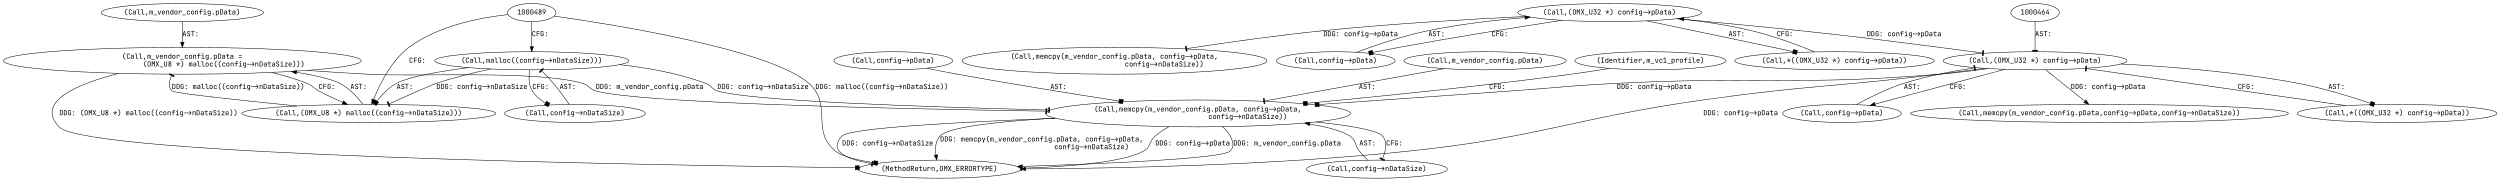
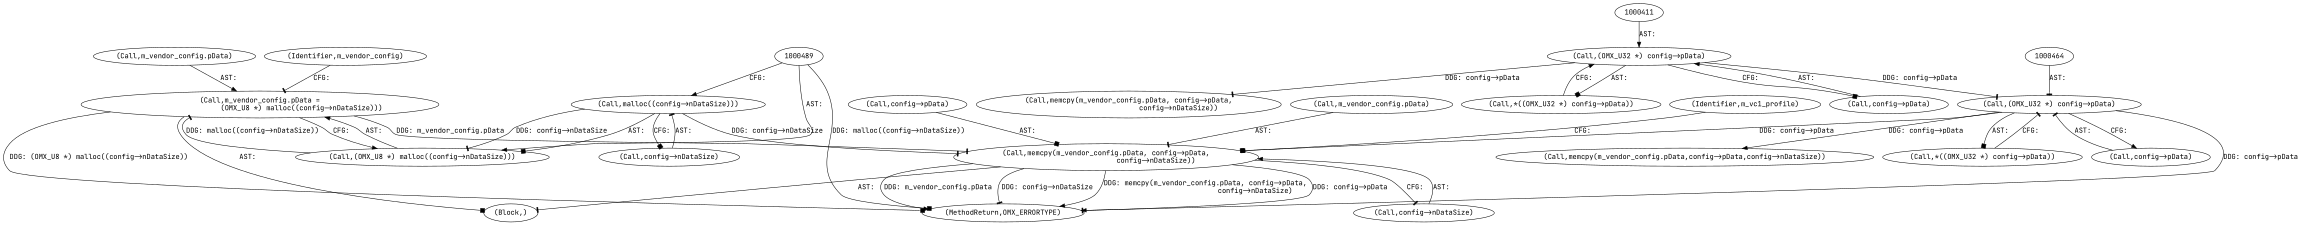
node "1000411": added
node "(Identifier,m_vendor_config)": added
edge "1000489" -> "(Call,(OMX_U8 *) malloc((config->nDataSize)))": label "CFG: " -> "AST: "
node "(Block,)": added
